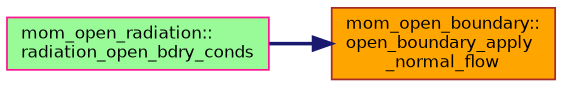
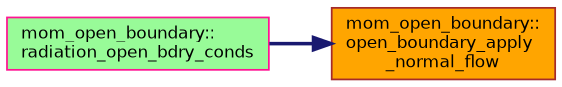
node "mom_open_radiation:: radiation_open_bdry_conds": label "mom_open_radiation:: radiation_open_bdry_conds" -> "mom_open_boundary:: radiation_open_bdry_conds"
